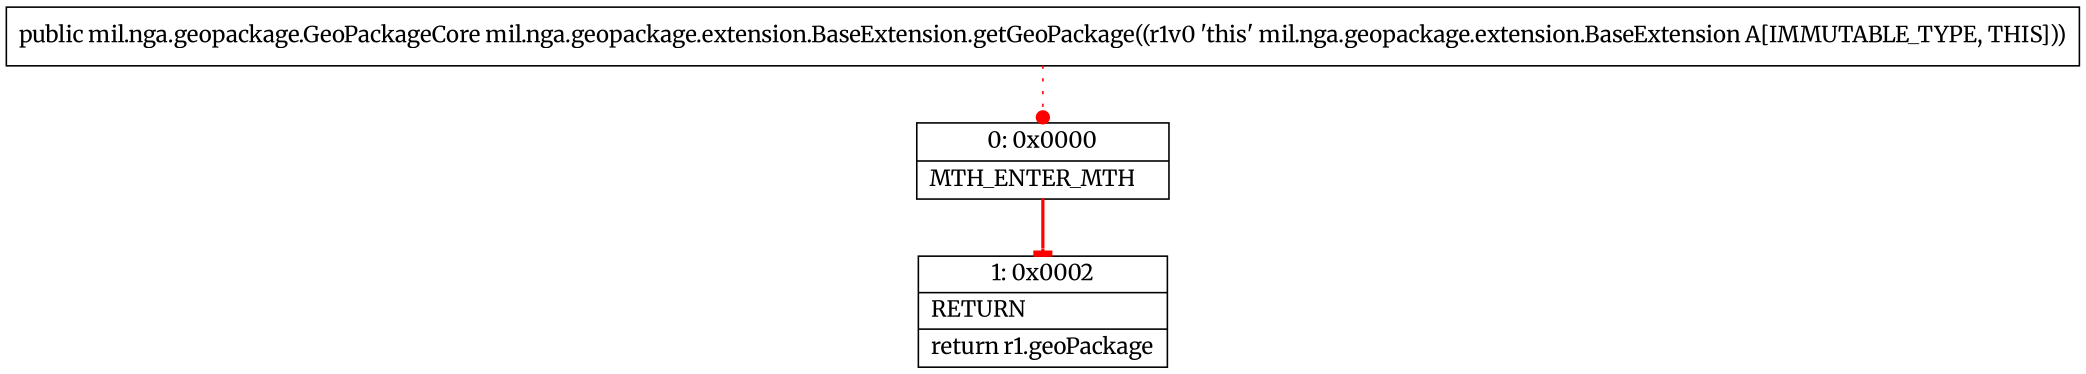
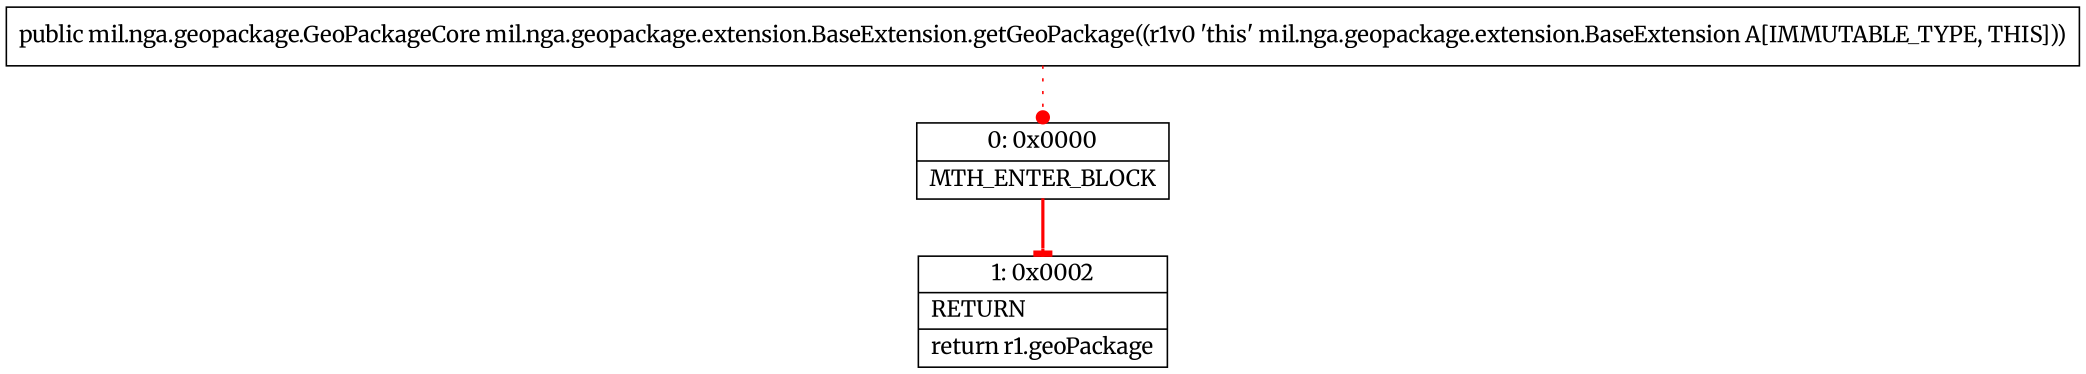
node "0: 0x0000": text "MTH_ENTER_MTH" -> "MTH_ENTER_BLOCK"
